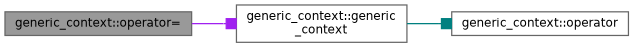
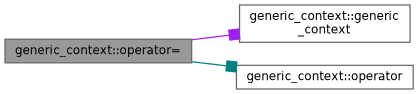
edge "generic_context::generic _context" -> "generic_context::operator": now "generic_context::operator=" -> "generic_context::operator"
